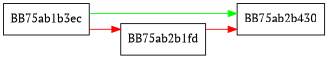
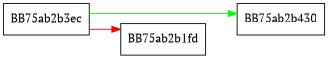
node "BB75ab1b3ec": label "BB75ab1b3ec" -> "BB75ab2b3ec"
edge "BB75ab2b1fd" -> "BB75ab2b430": removed
